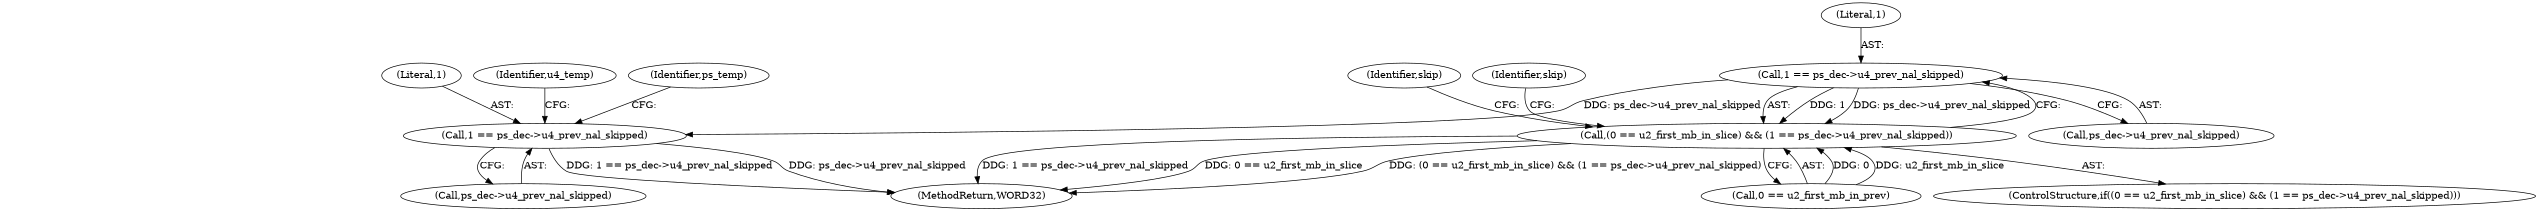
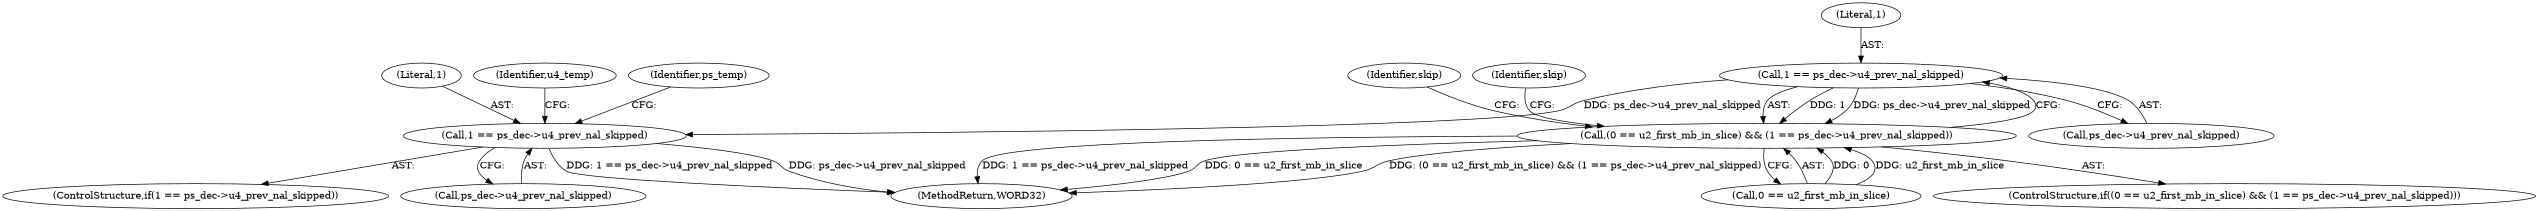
node "(ControlStructure,if(1 == ps_dec->u4_prev_nal_skipped))": added
node "(Call,0 == u2_first_mb_in_prev)": label "(Call,0 == u2_first_mb_in_prev)" -> "(Call,0 == u2_first_mb_in_slice)"
